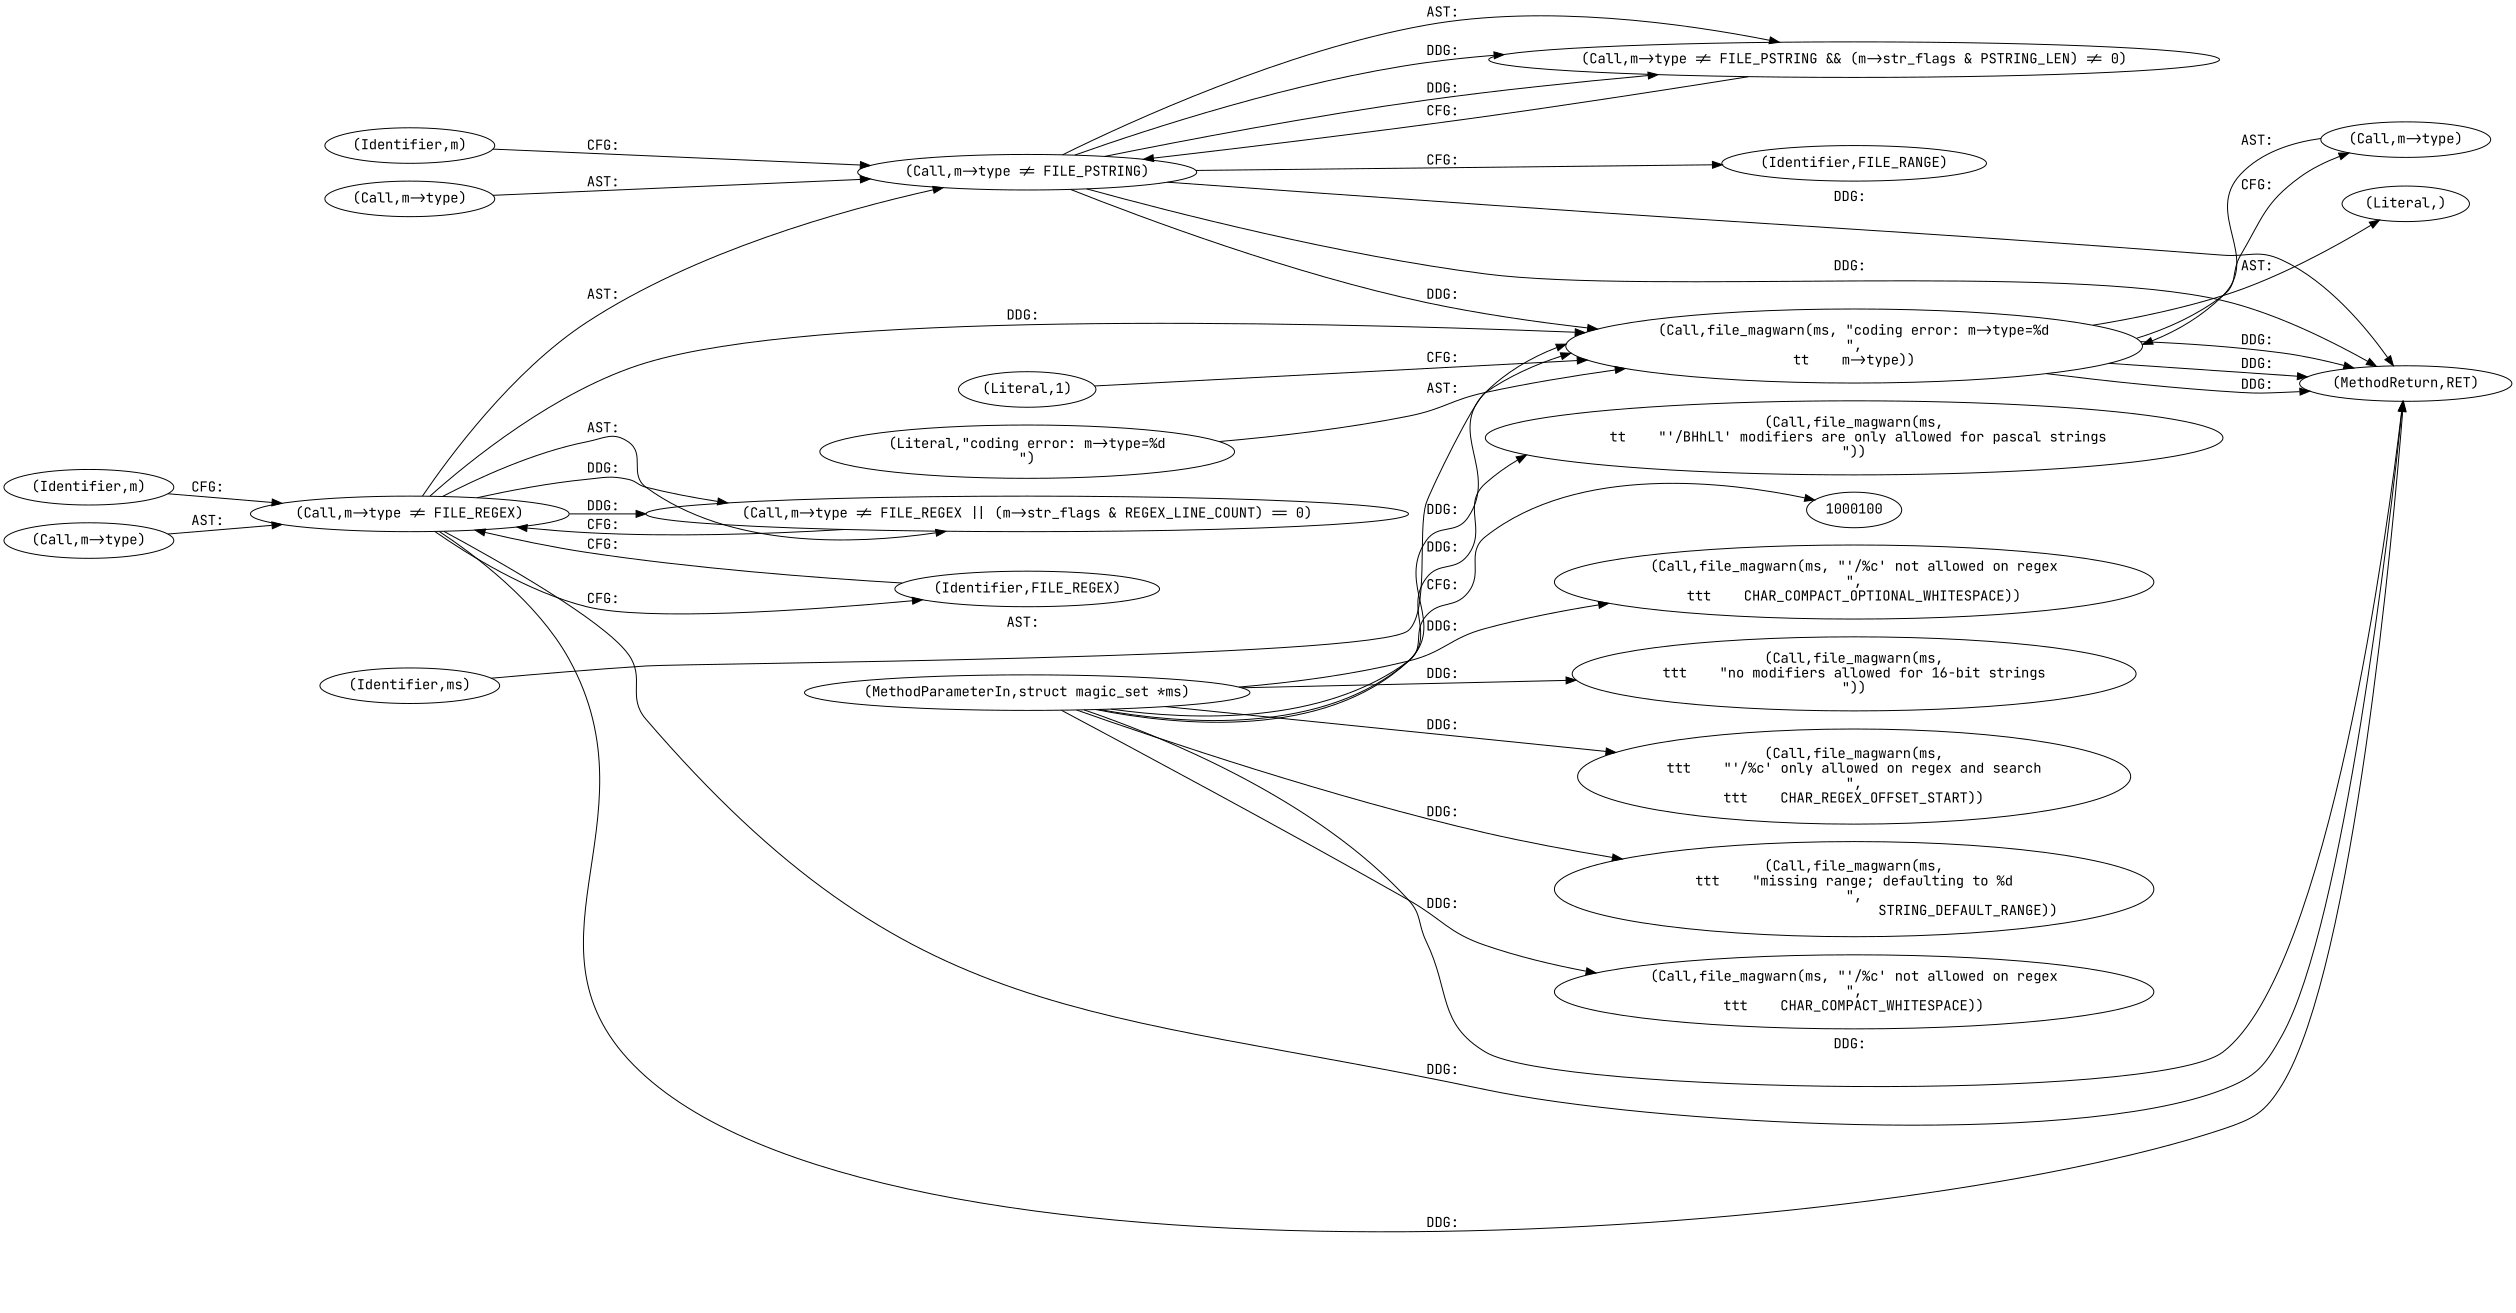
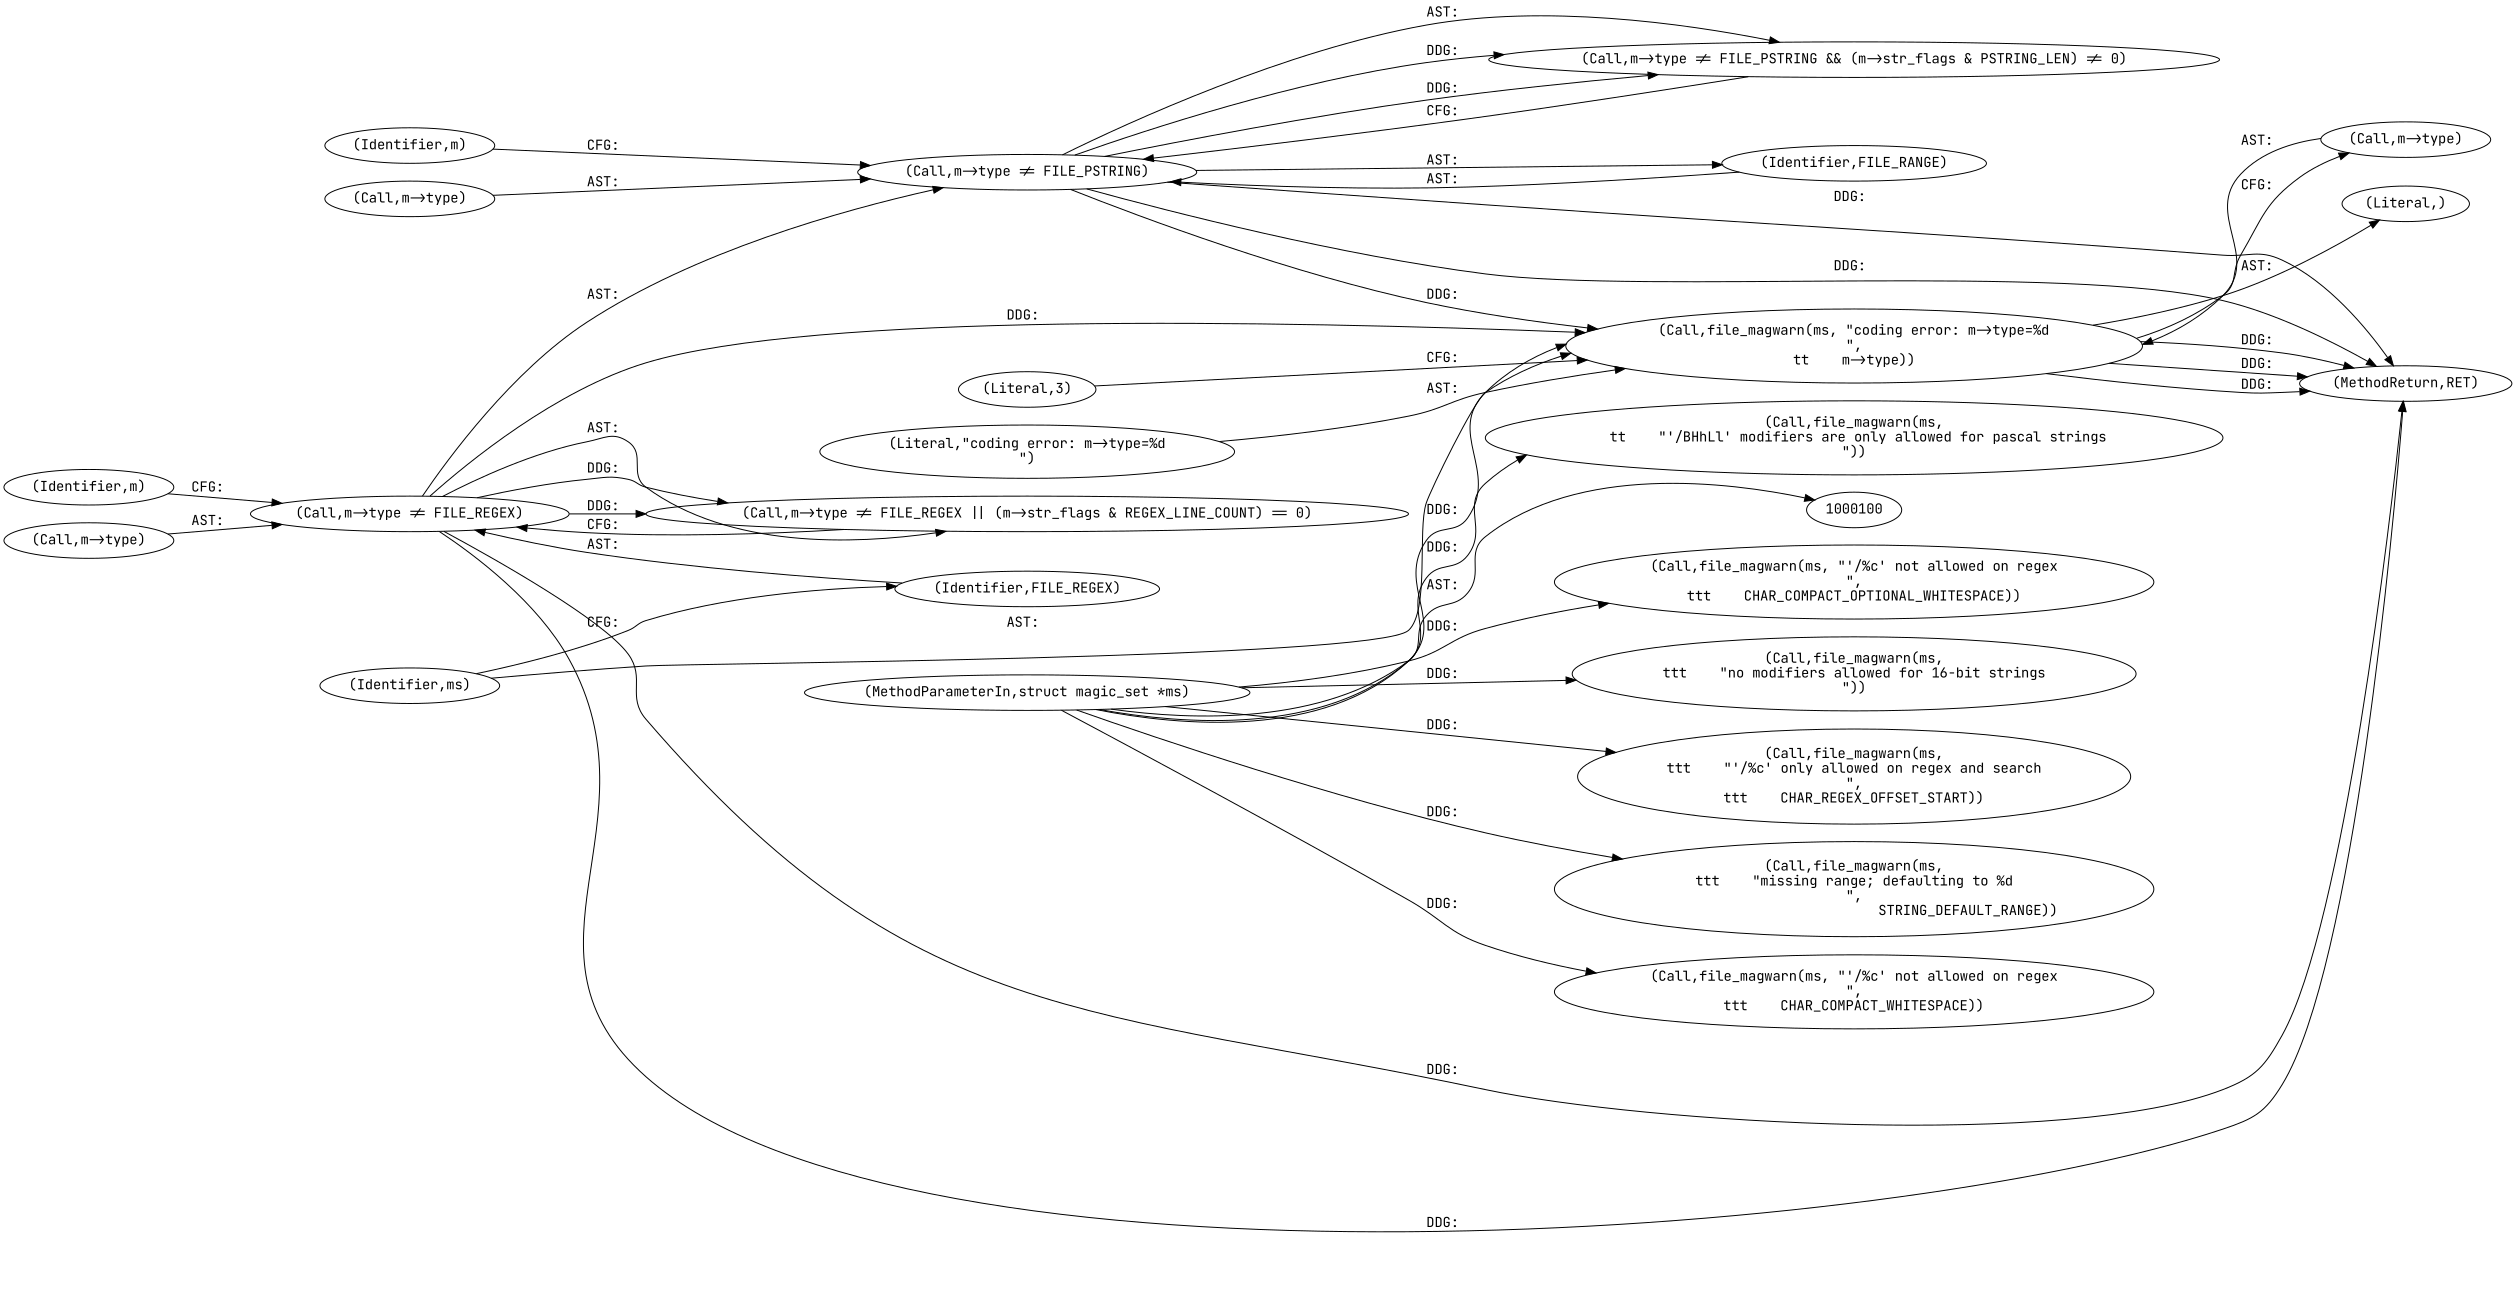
edge "(Call,m->type != FILE_PSTRING)" -> "(Identifier,FILE_RANGE)": label "CFG: " -> "AST: "
edge "(Identifier,FILE_RANGE)" -> "(Call,m->type != FILE_PSTRING)": added, label "AST:"
node "(Literal,1)": label "(Literal,1)" -> "(Literal,3)"
edge "(Identifier,FILE_REGEX)" -> "(Call,m->type != FILE_REGEX)": label "CFG: " -> "AST: "
edge "(MethodParameterIn,struct magic_set *ms)" -> "1000100": label "CFG: " -> "AST: "
edge "(Call,m->type != FILE_REGEX)" -> "(Identifier,FILE_REGEX)": now "(Identifier,ms)" -> "(Identifier,FILE_REGEX)"
edge "(MethodParameterIn,struct magic_set *ms)" -> "(MethodReturn,RET)": removed, label "DDG:"
